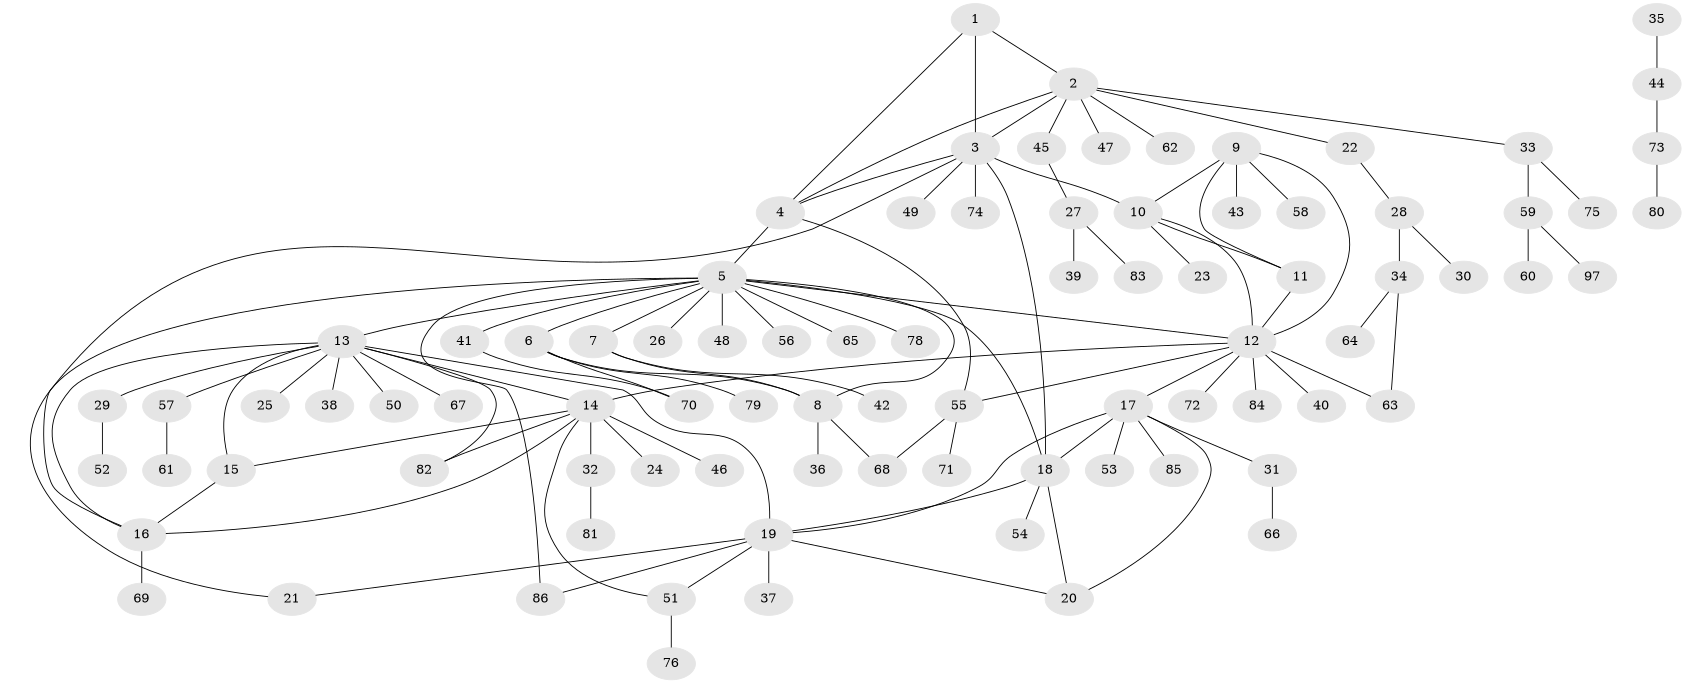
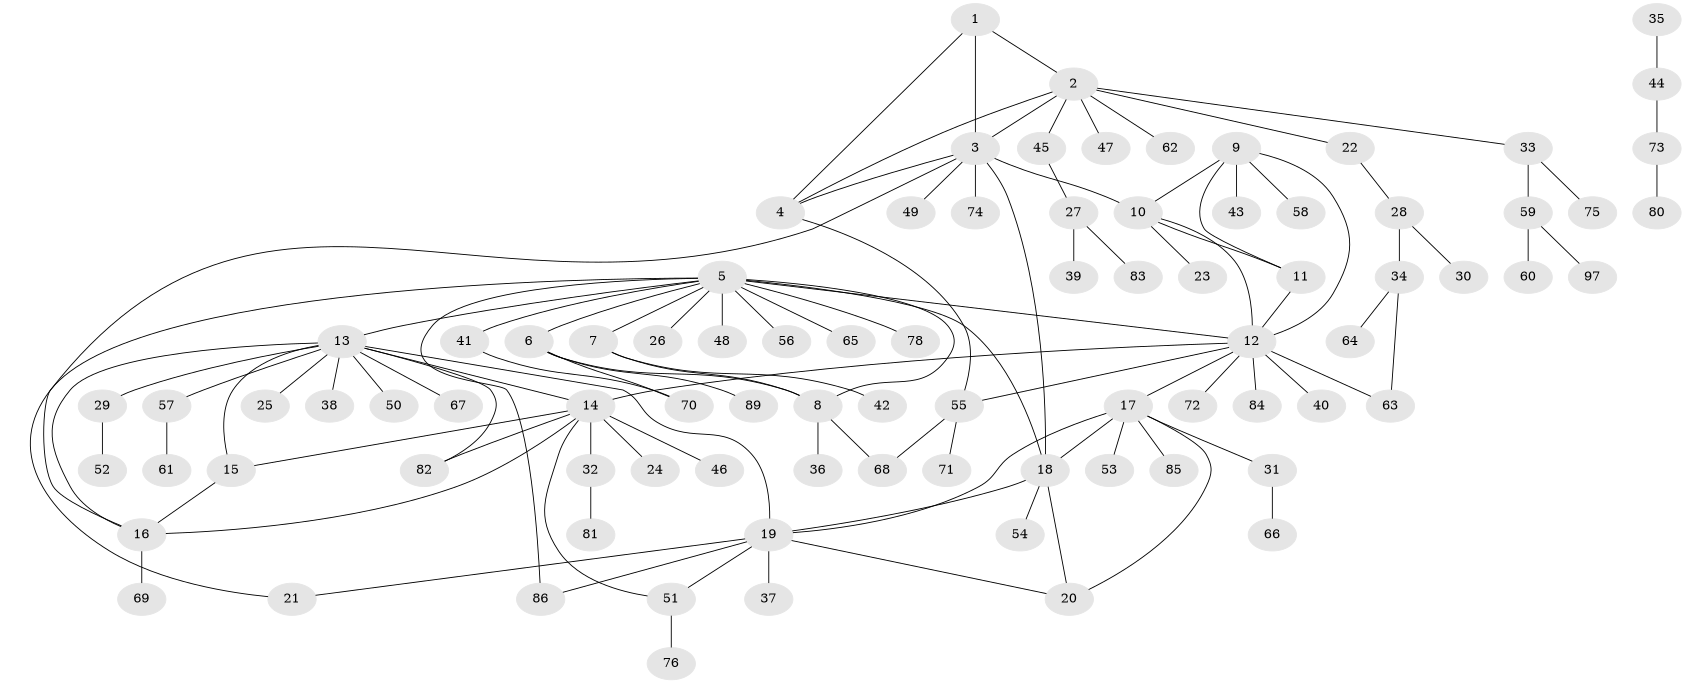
edge "4" -- "5": removed
node "79": label "79" -> "89"
